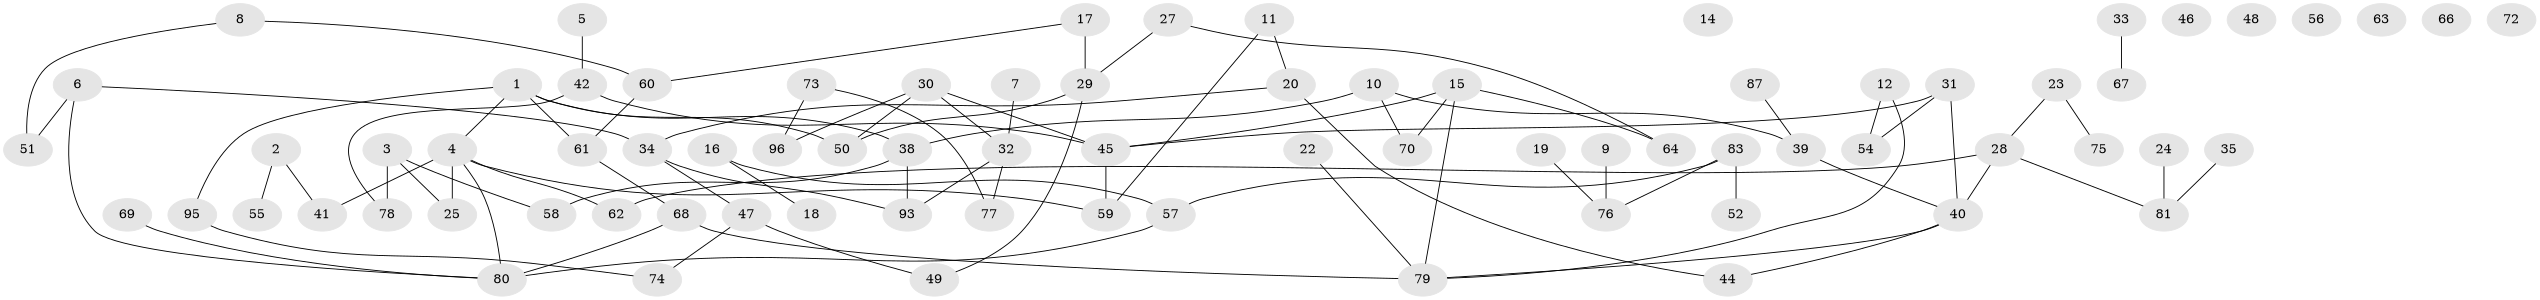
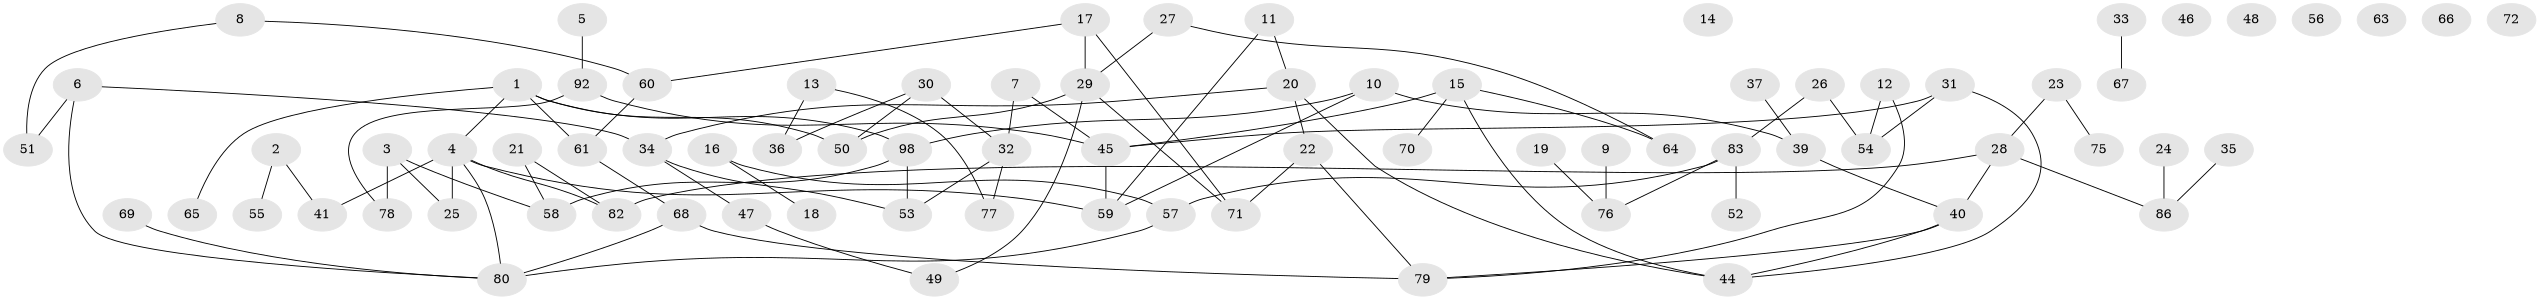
node "42": label "42" -> "92"
node "73": label "73" -> "13"
node "87": label "87" -> "37"
node "26": added
edge "20" -- "22": added
edge "10" -- "70": now "10" -- "59"
edge "30" -- "45": now "7" -- "45"
node "21": added
node "96": label "96" -> "36"
node "38": label "38" -> "98"
edge "31" -- "40": now "31" -- "44"
edge "15" -- "79": now "15" -- "44"
node "95": label "95" -> "65"
node "62": label "62" -> "82"
node "93": label "93" -> "53"
node "71": added
node "81": label "81" -> "86"
node "74": removed
